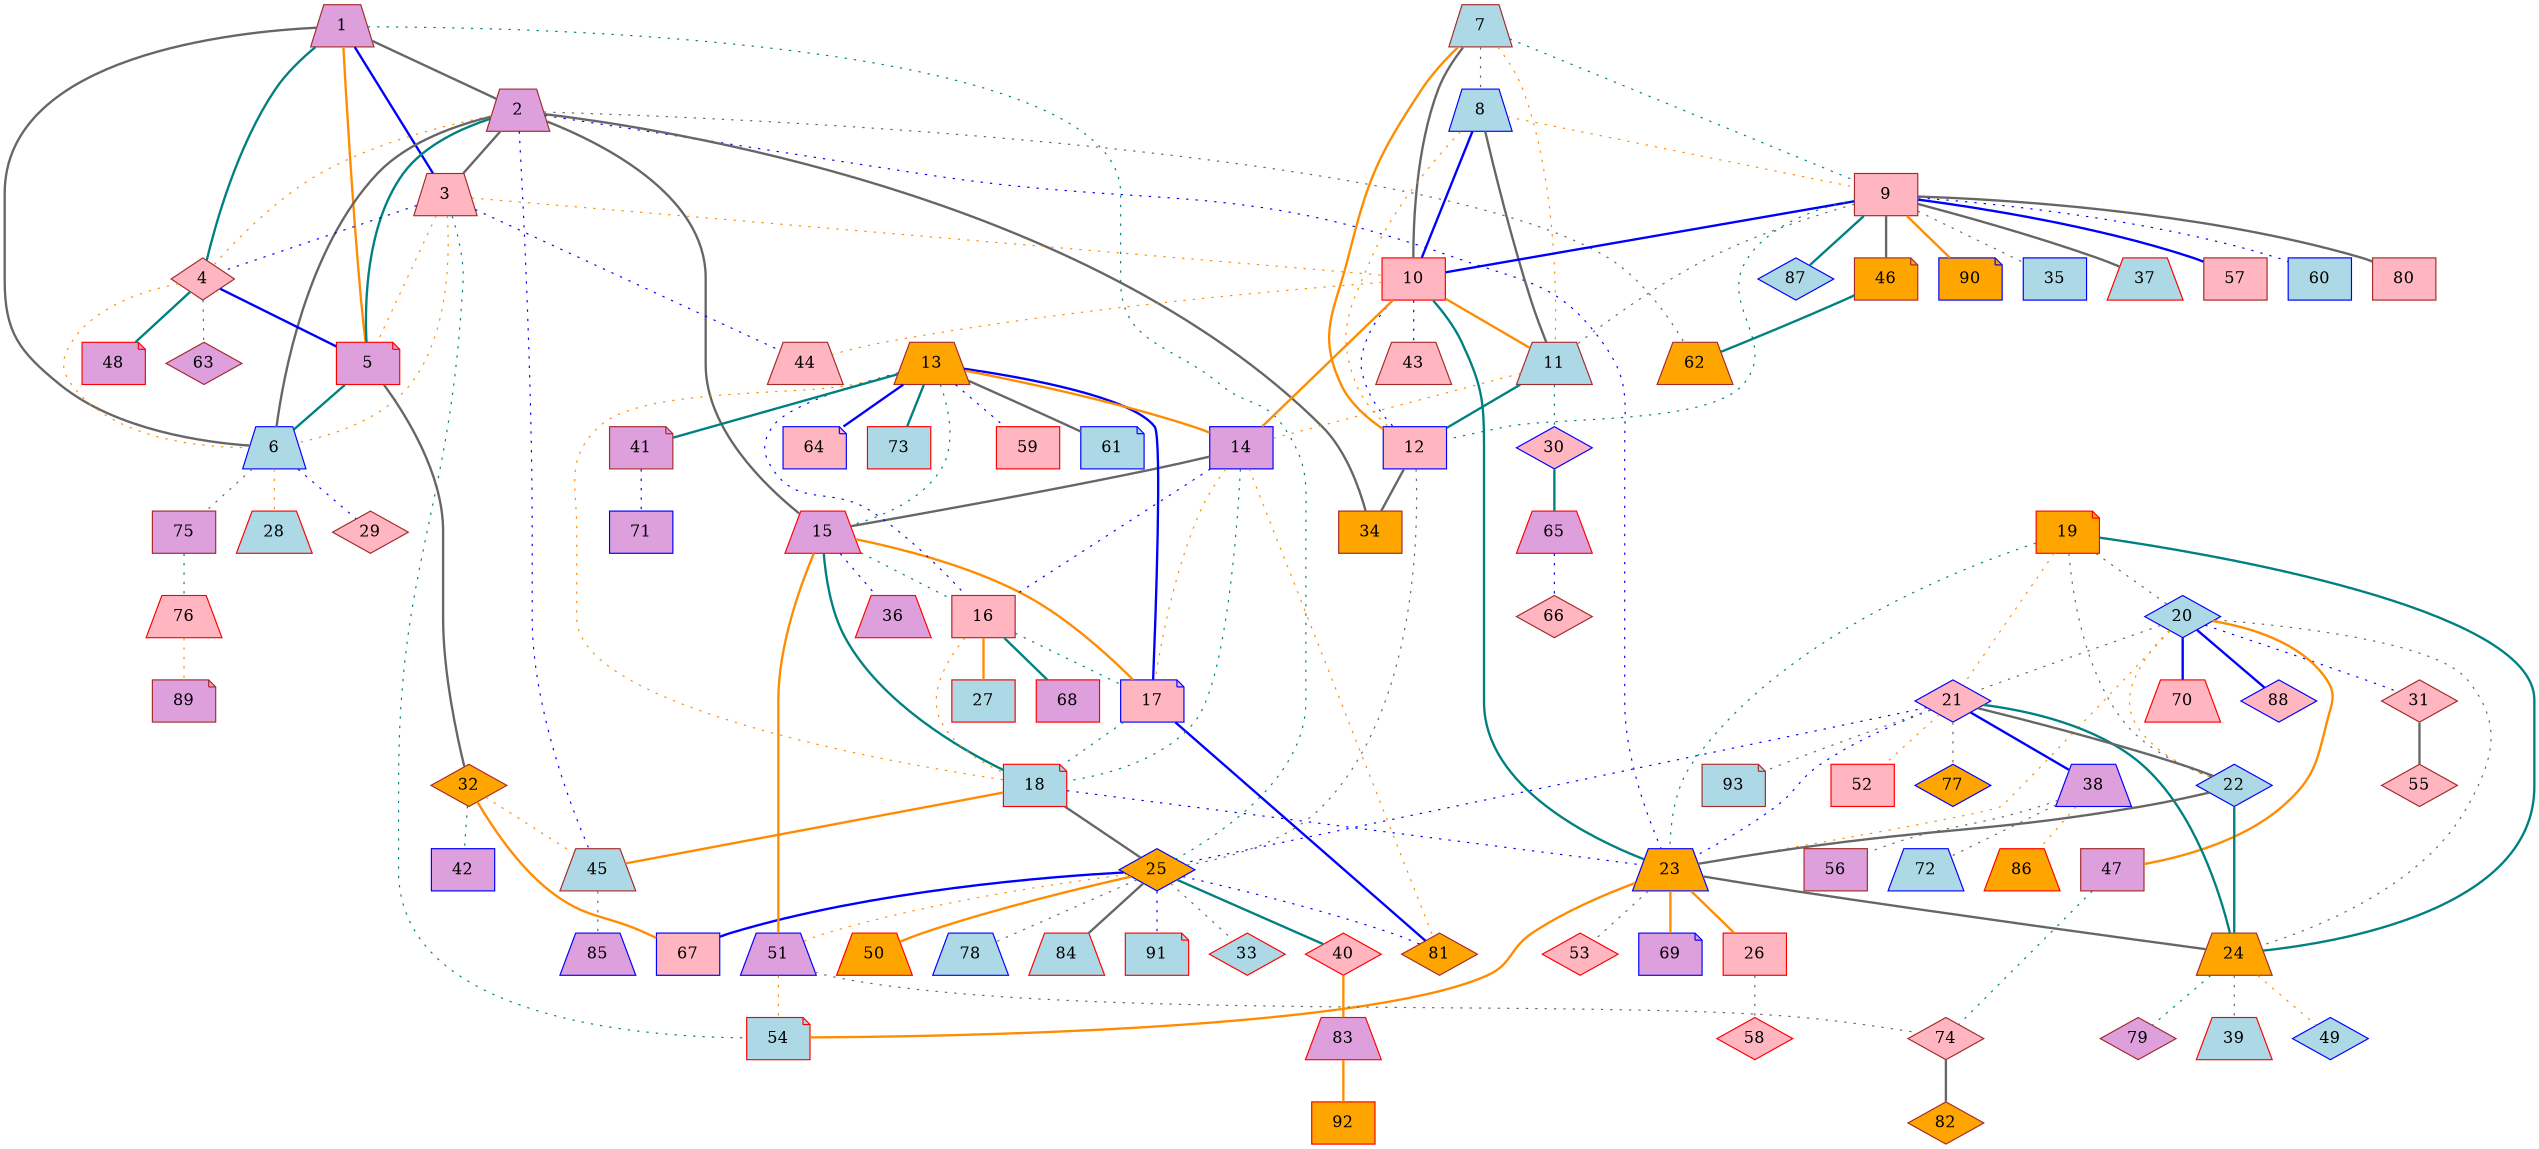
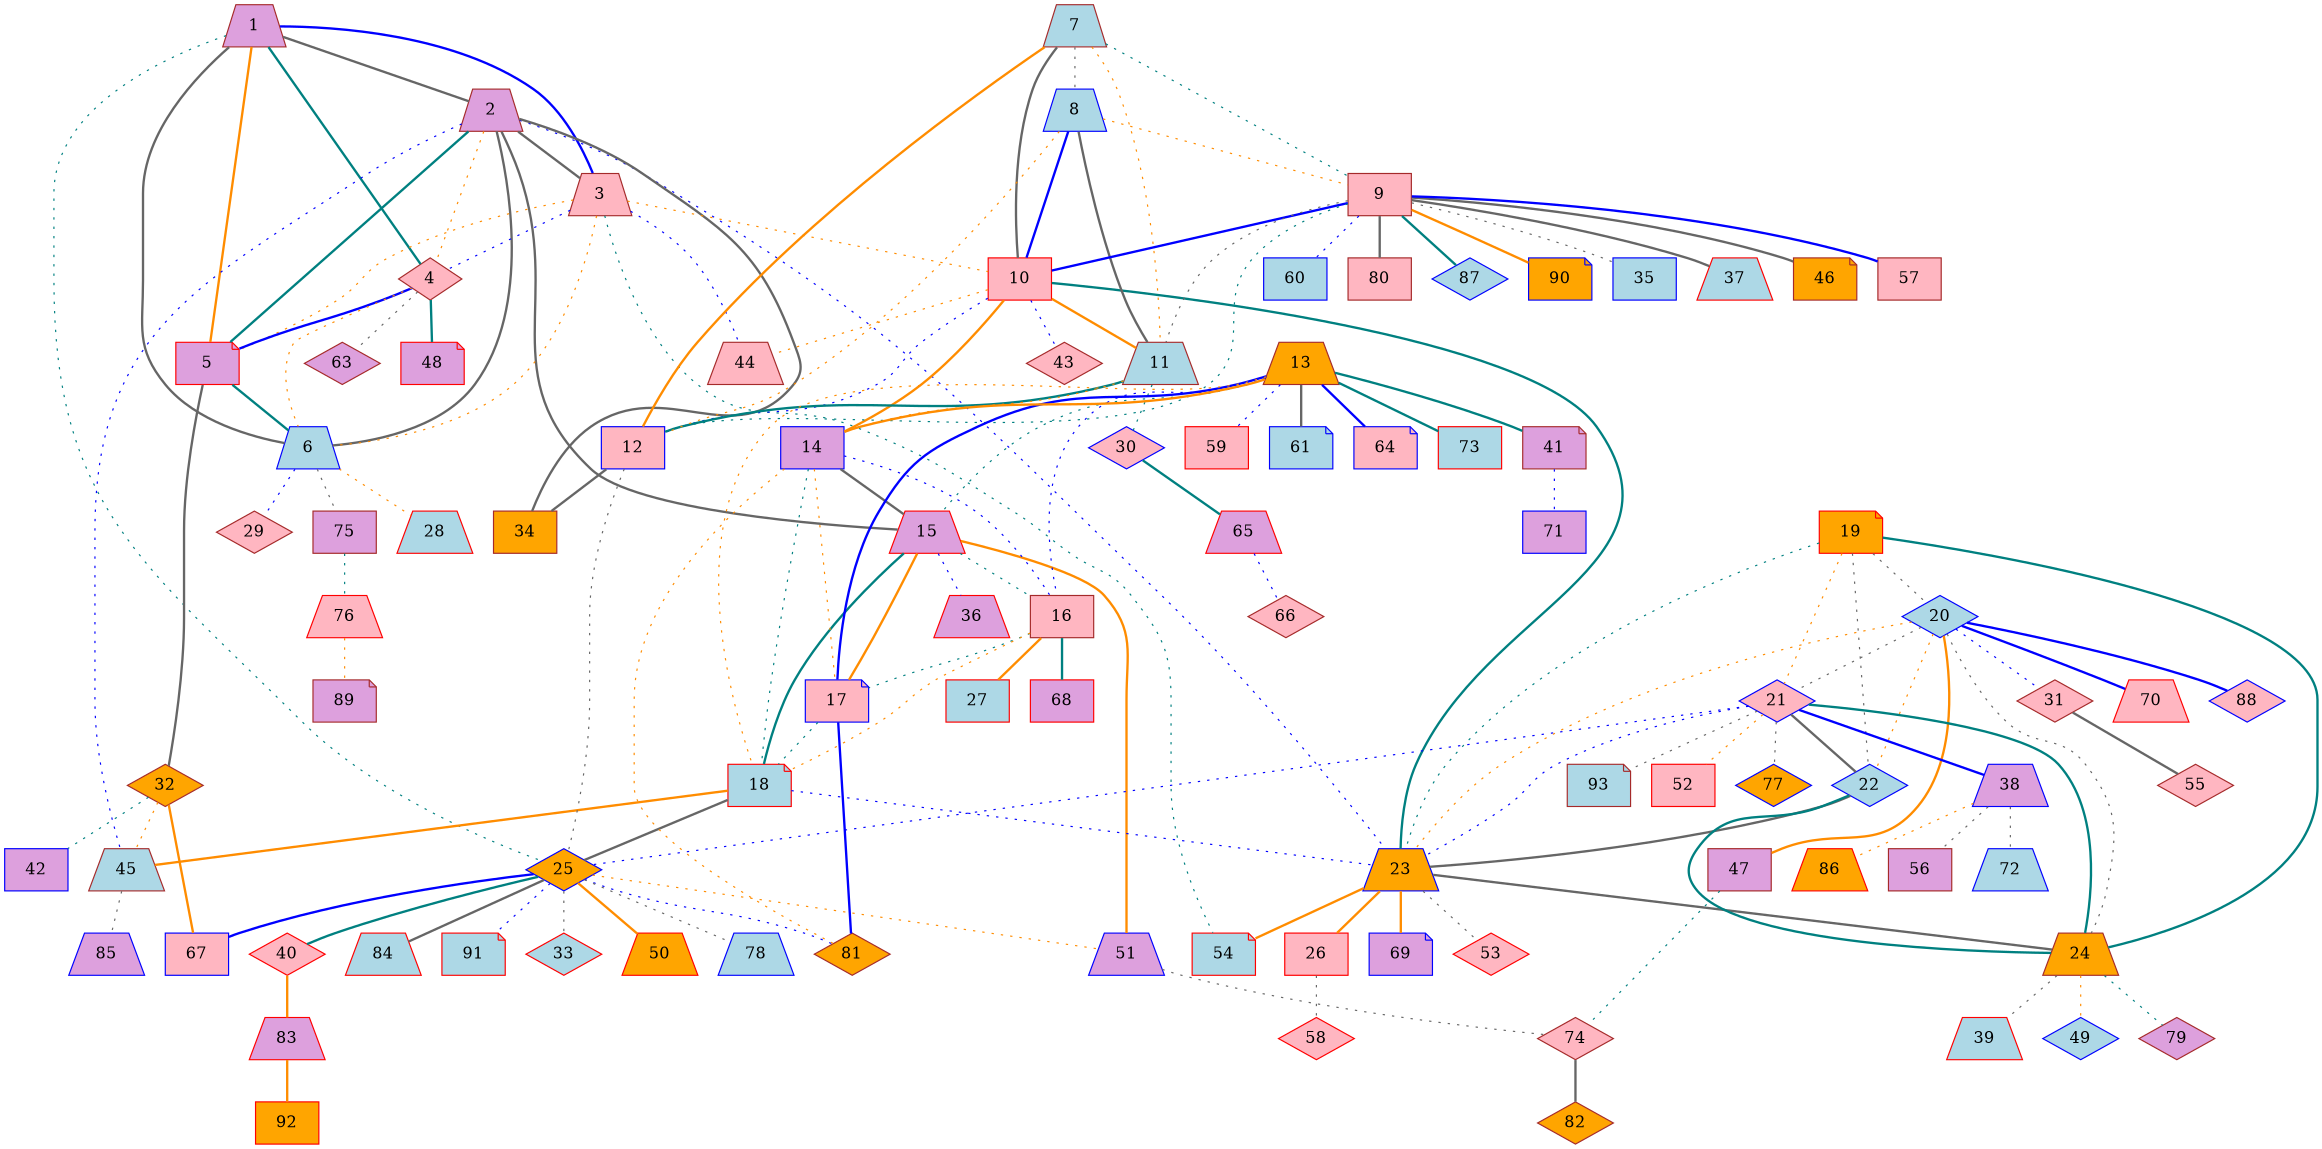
node "43": shape trapezium -> diamond
node "62": removed
edge "51" -- "54": removed
